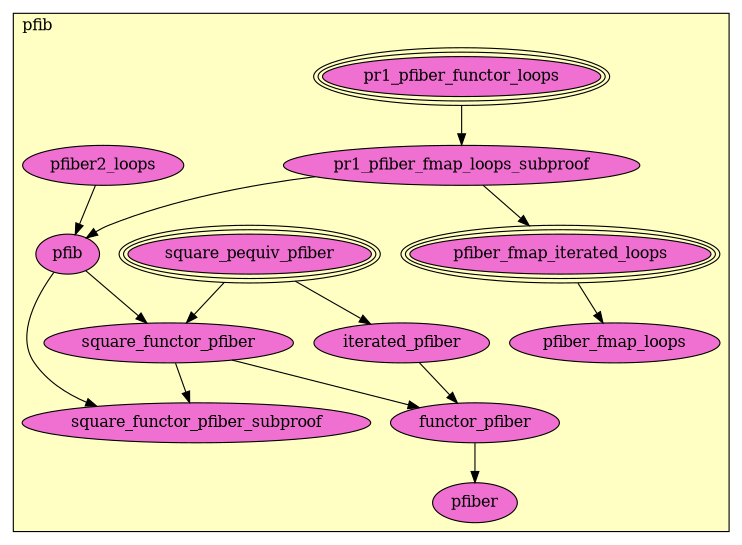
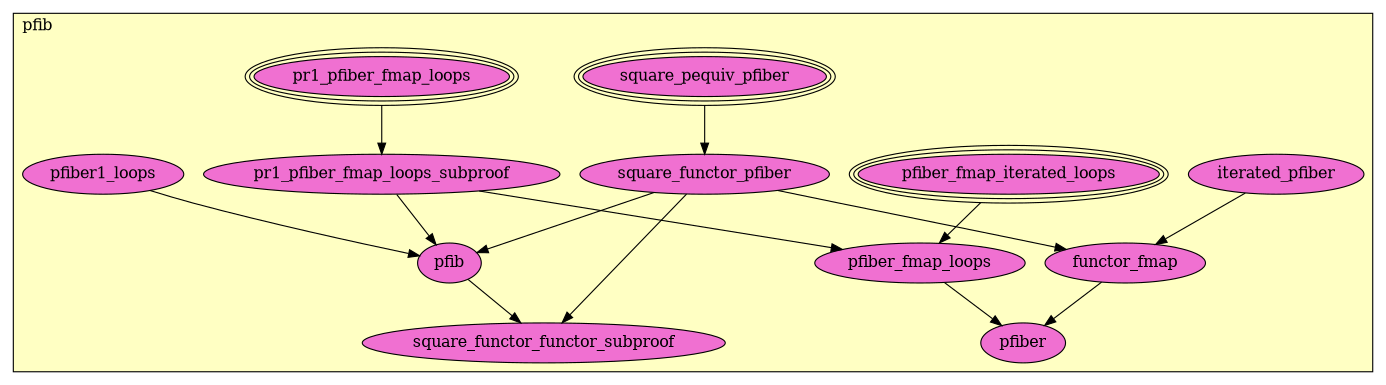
node "pr1_pfiber_functor_loops": label "pr1_pfiber_functor_loops" -> "pr1_pfiber_fmap_loops"
node "pfiber2_loops": label "pfiber2_loops" -> "pfiber1_loops"
edge "pr1_pfiber_fmap_loops_subproof" -> "pfiber_fmap_iterated_loops": now "pr1_pfiber_fmap_loops_subproof" -> "pfiber_fmap_loops"
edge "pfib" -> "square_functor_pfiber": reversed
edge "square_pequiv_pfiber" -> "iterated_pfiber": removed
edge "pfiber_fmap_loops" -> "pfiber": added
node "square_functor_pfiber_subproof": label "square_functor_pfiber_subproof" -> "square_functor_functor_subproof"
node "functor_pfiber": label "functor_pfiber" -> "functor_fmap"
